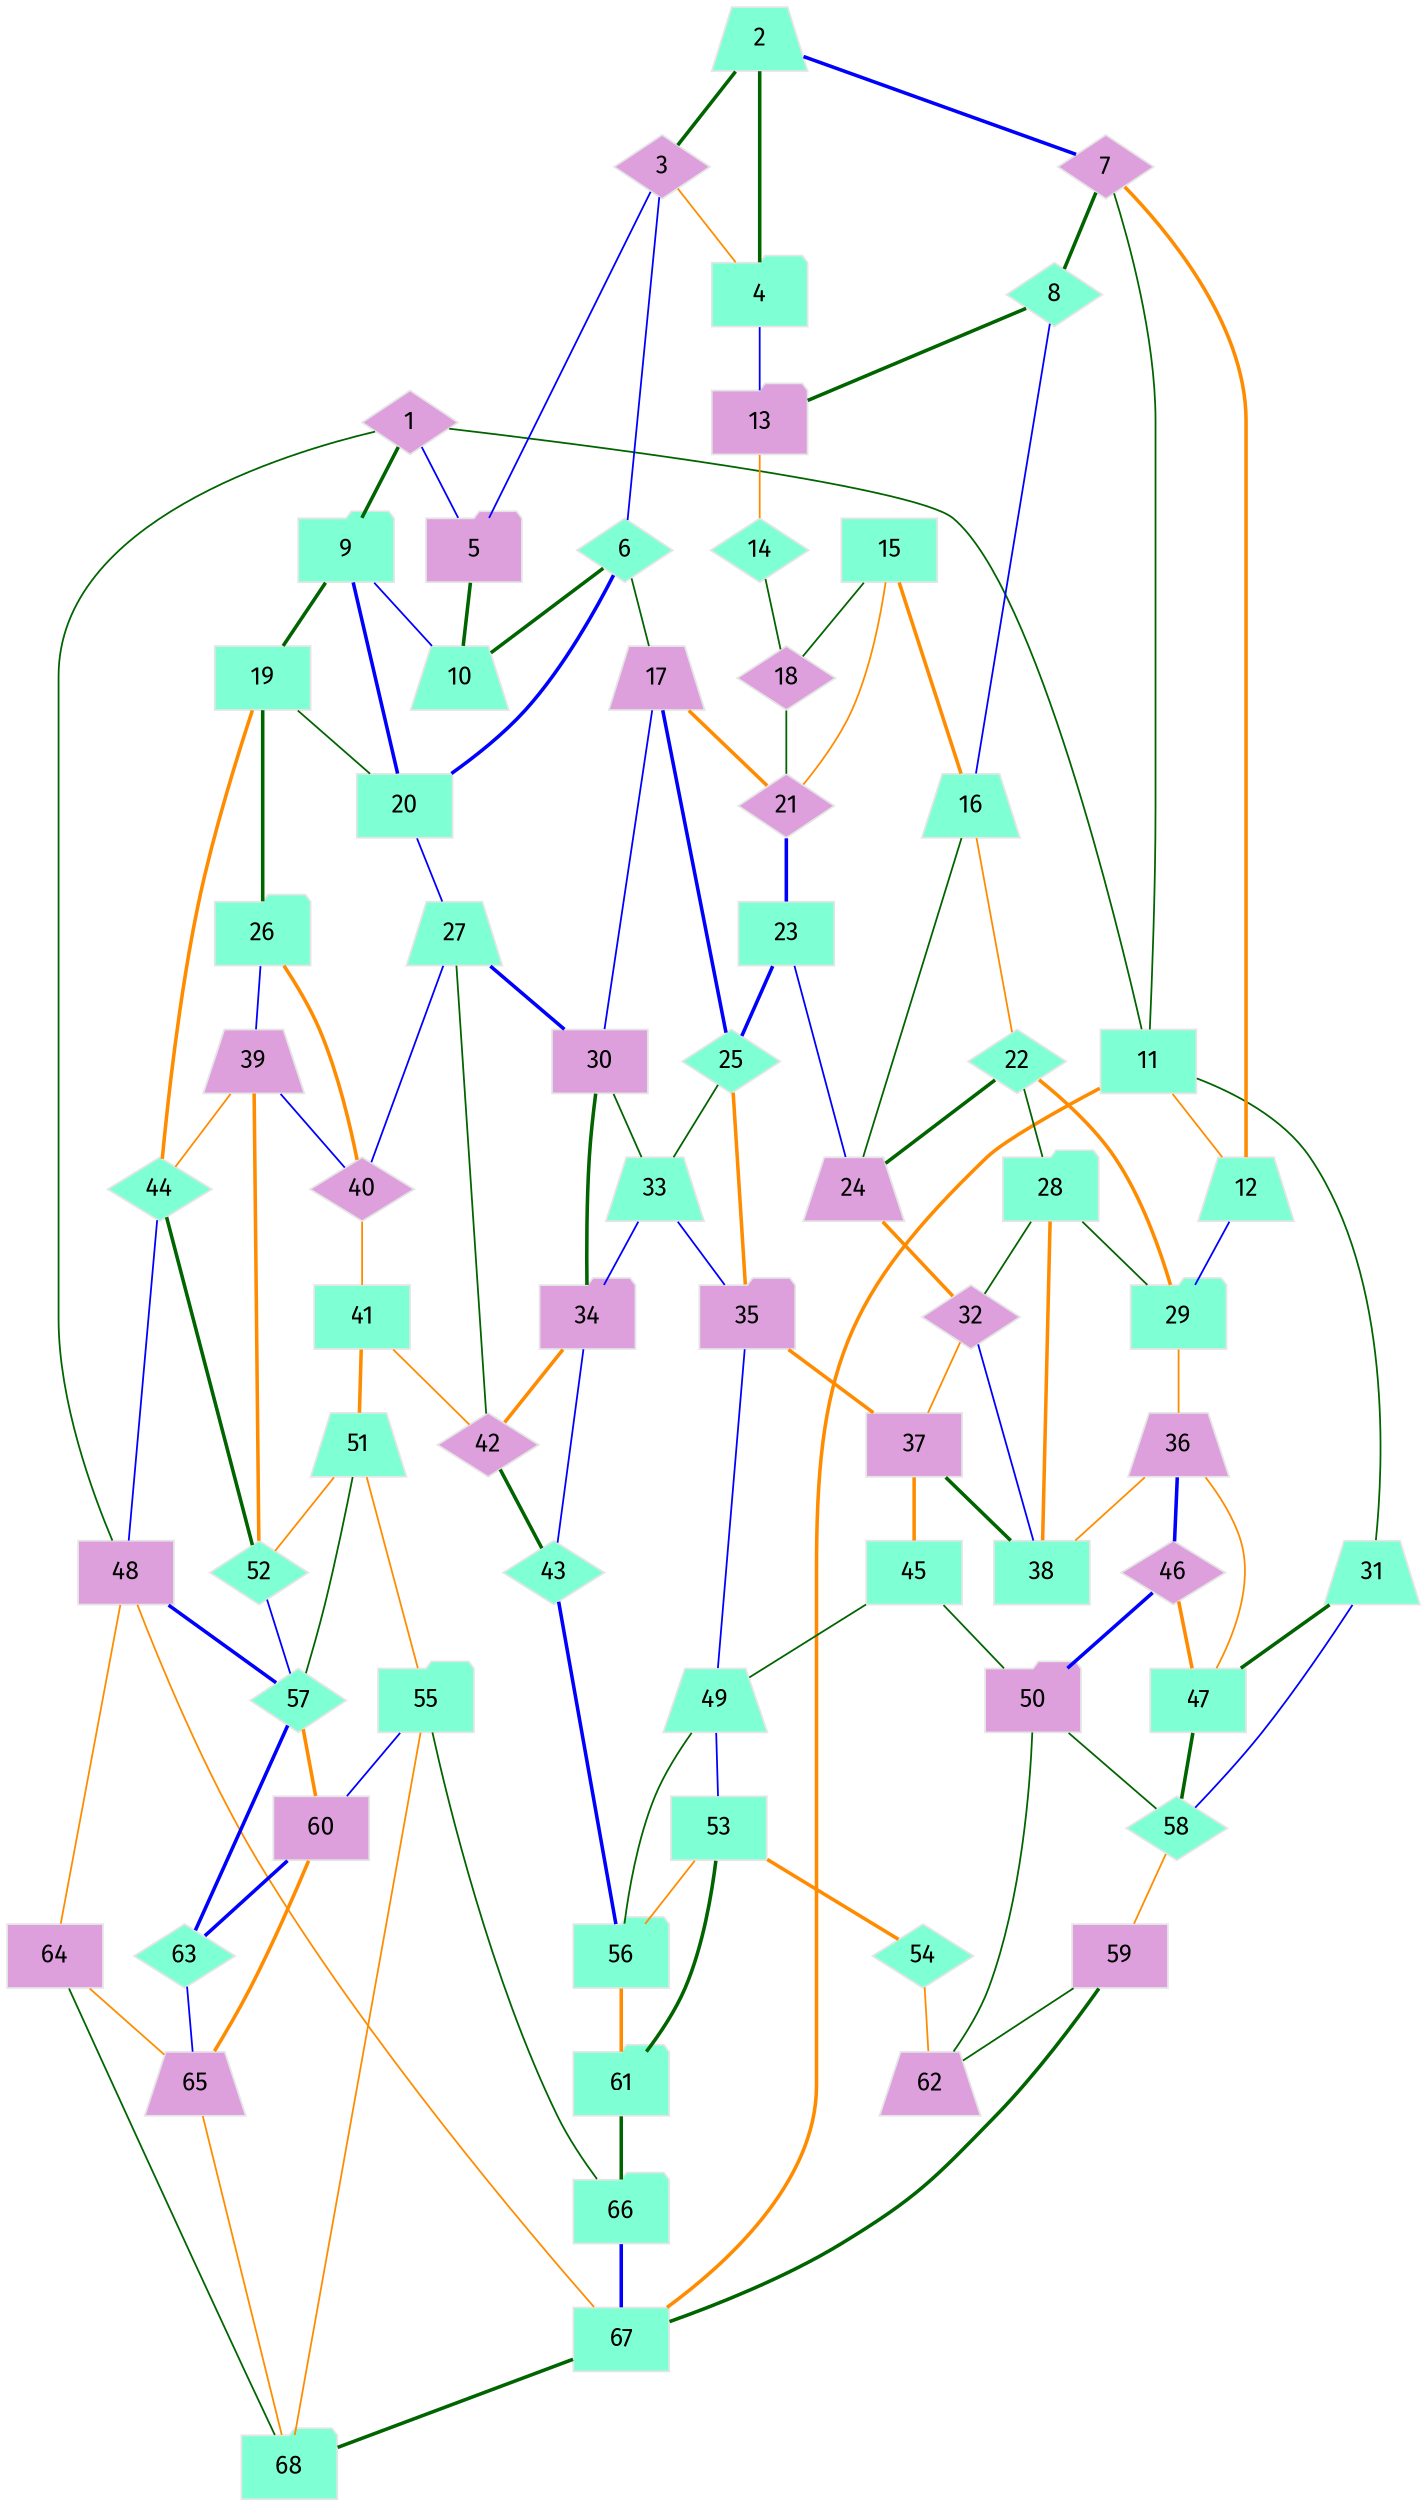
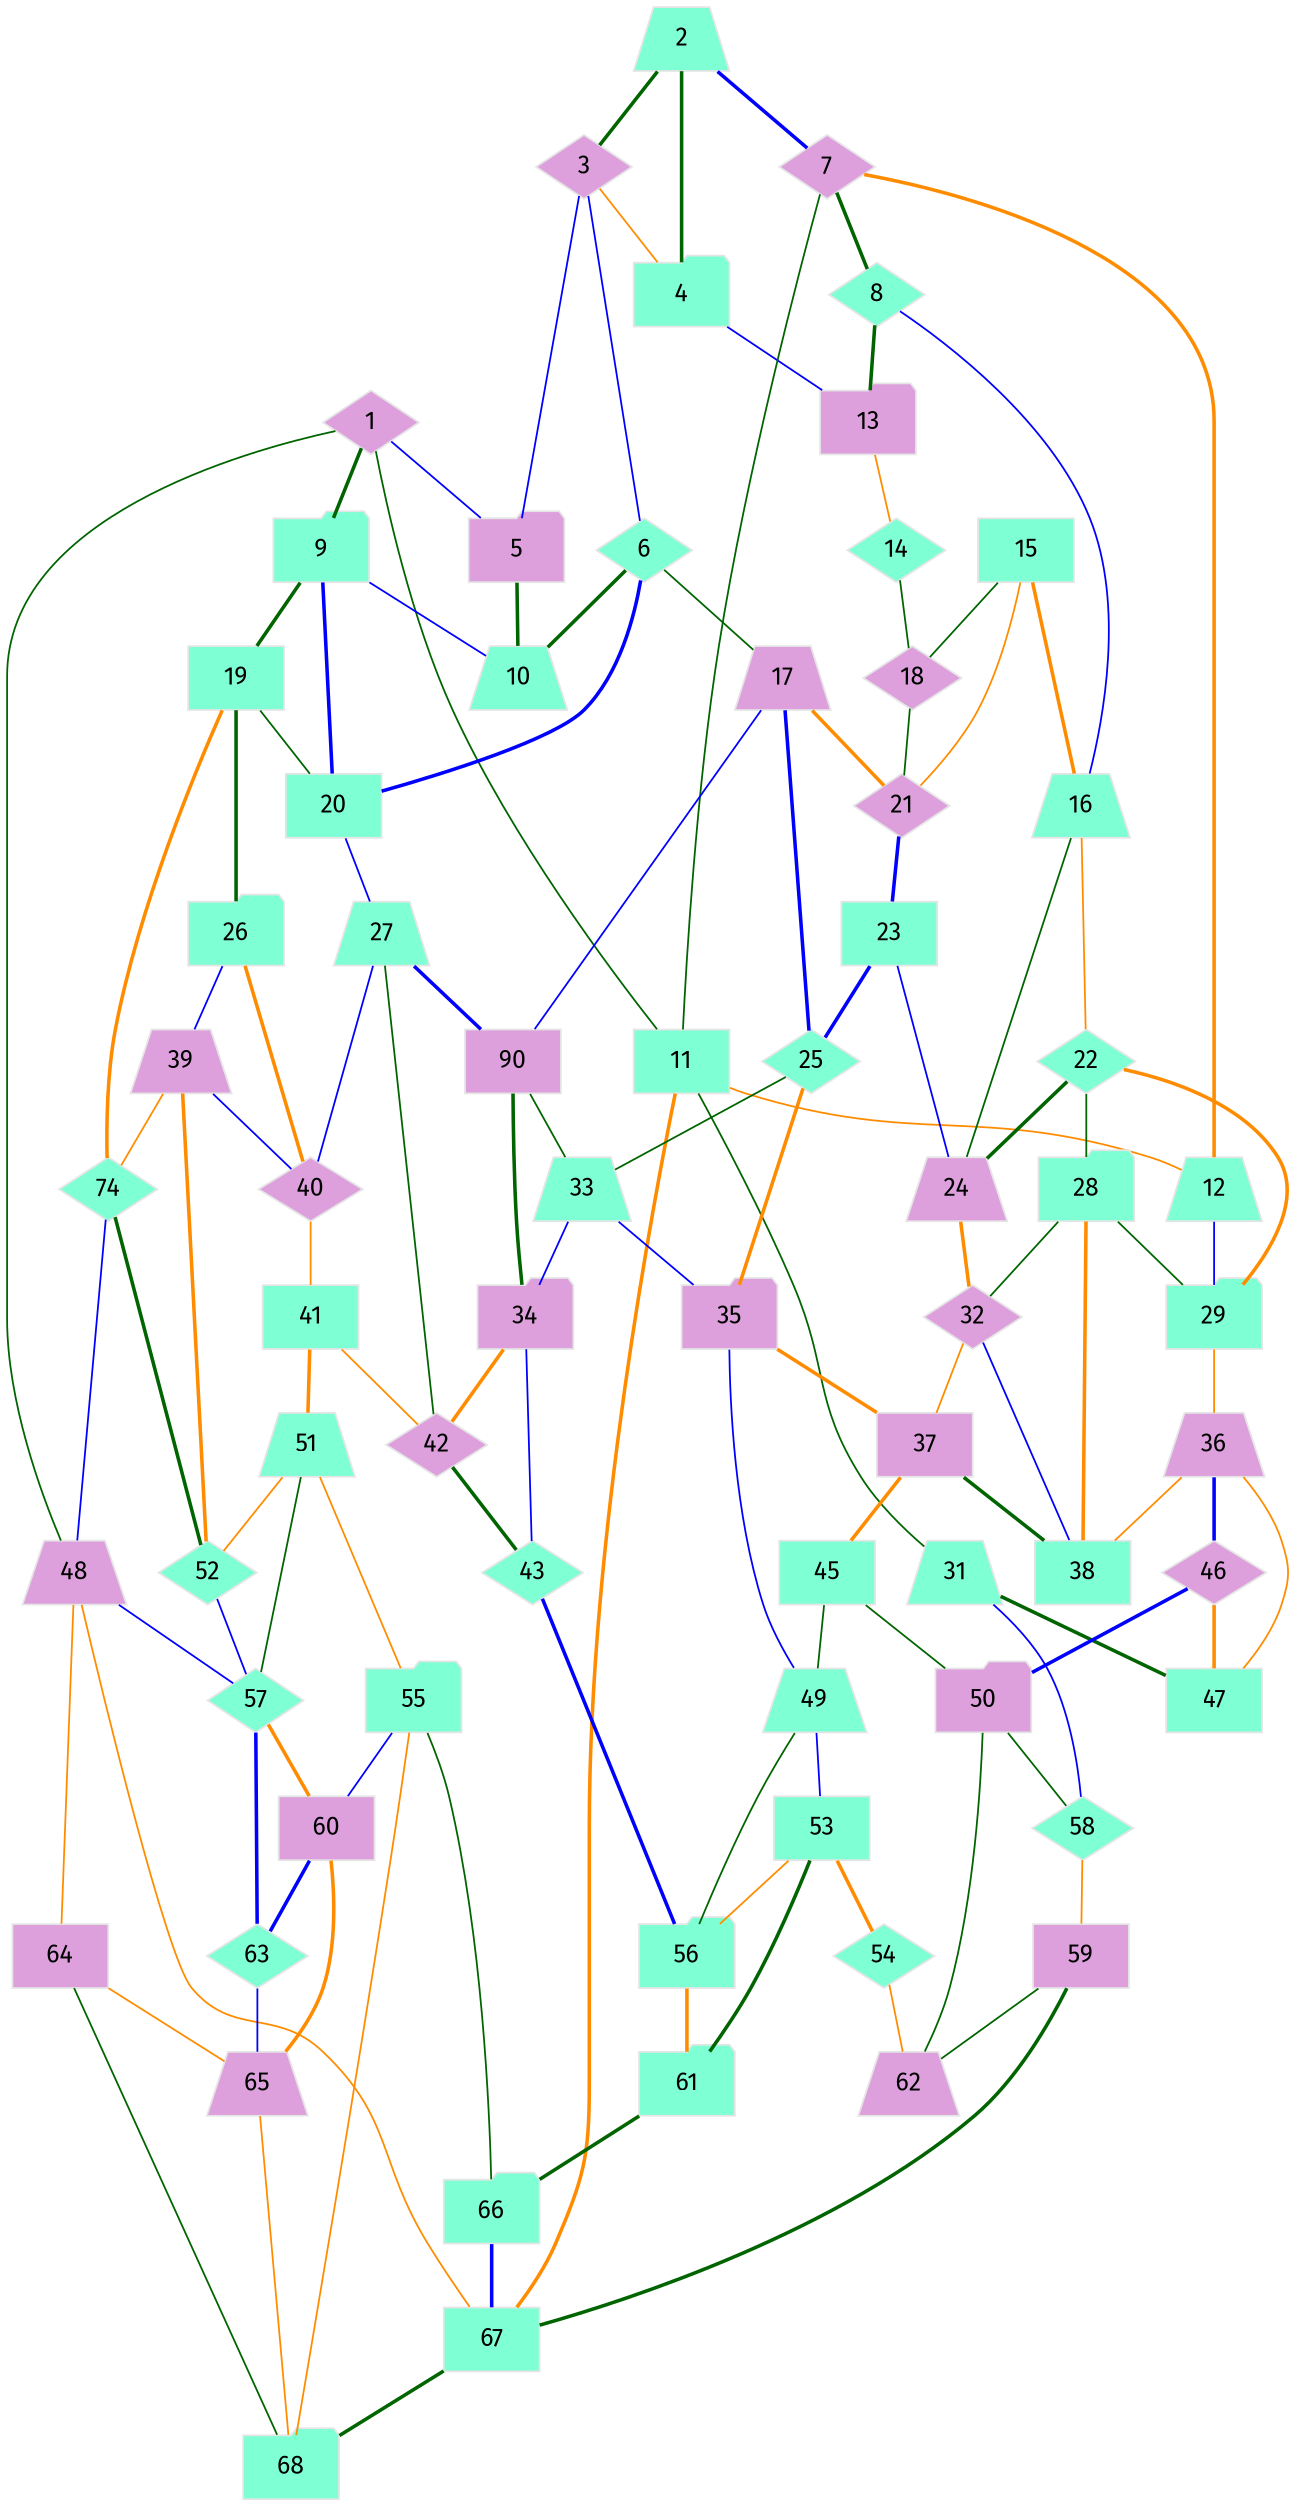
node "30": label "30" -> "90"
node "44": label "44" -> "74"
node "48": shape box -> trapezium
edge "48" -- "57": style bold -> solid
edge "47" -- "58": removed
